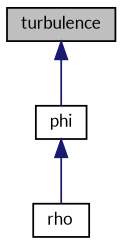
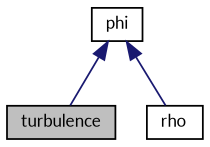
edge "phi" -> "turbulence": reversed
